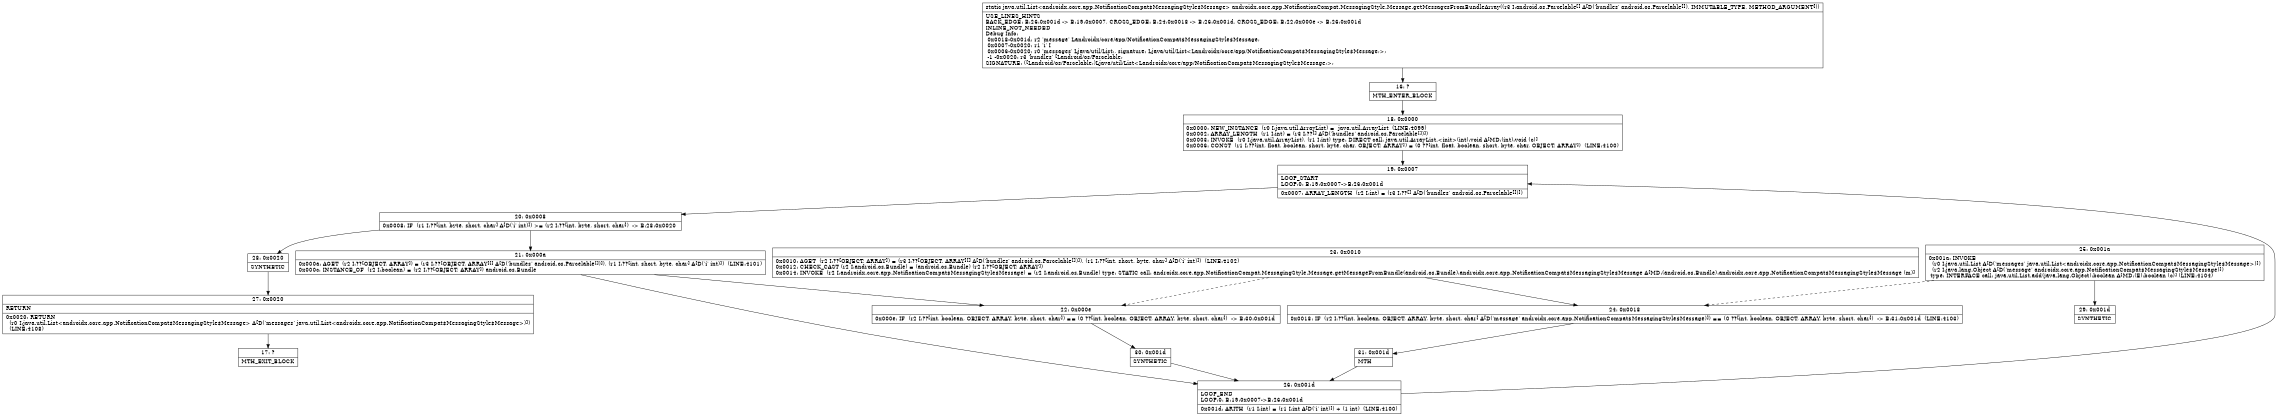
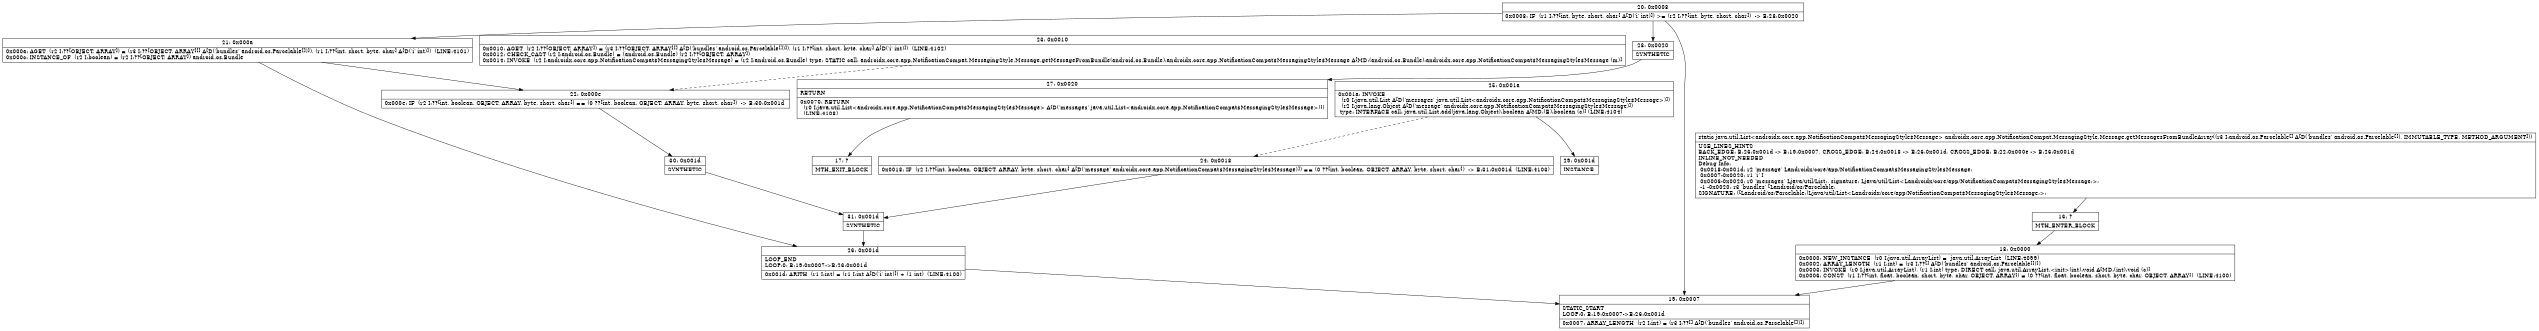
node "19: 0x0007": text "LOOP_START" -> "STATIC_START"
edge "19: 0x0007" -> "20: 0x0008": reversed
edge "23: 0x0010" -> "24: 0x0018": removed
node "27: 0x0020": text "0x0020: RETURN" -> "0x0070: RETURN"
node "29: 0x001d": text "SYNTHETIC" -> "INSTANCE"
node "31: 0x001d": text "MTH" -> "SYNTHETIC"
edge "30: 0x001d" -> "26: 0x001d": now "30: 0x001d" -> "31: 0x001d"
